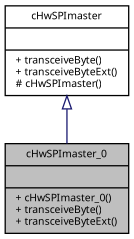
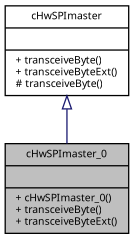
node "cHwSPImaster": text "# cHwSPImaster()" -> "# transceiveByte()"
